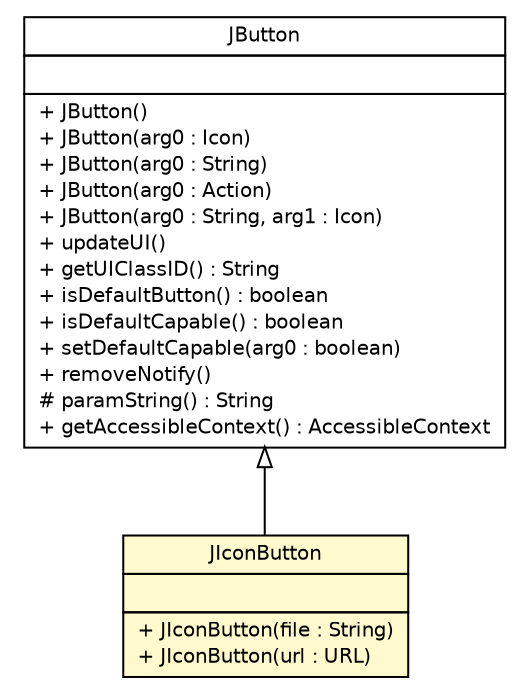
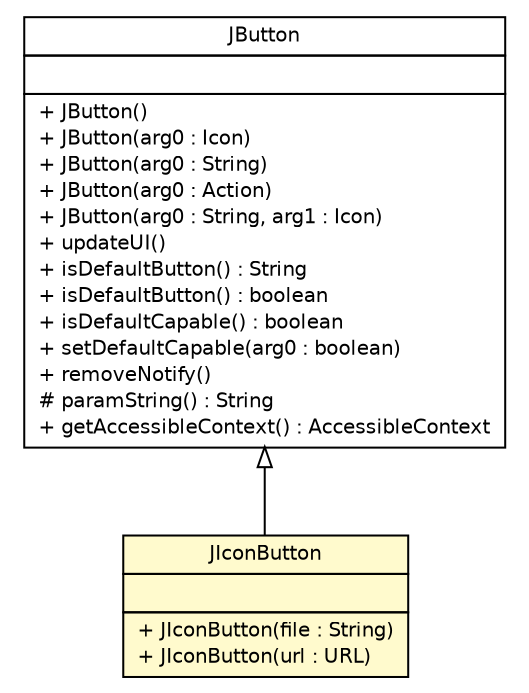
node "JButton": text "+ getUIClassID() : String" -> "+ isDefaultButton() : String"
